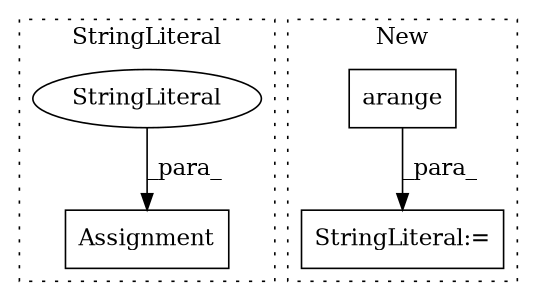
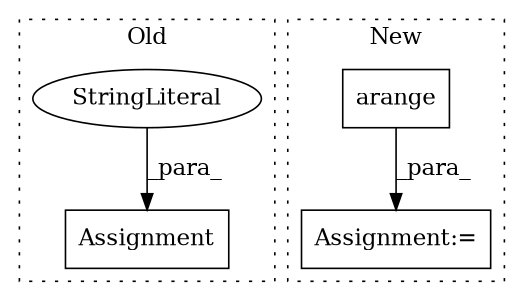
cluster "StringLiteral": label "StringLiteral" -> "Old"
node "StringLiteral:=": label "StringLiteral:=" -> "Assignment:="
